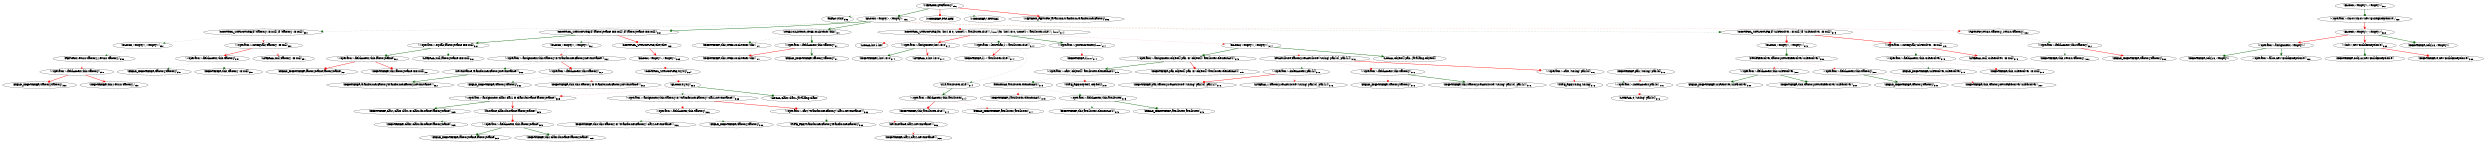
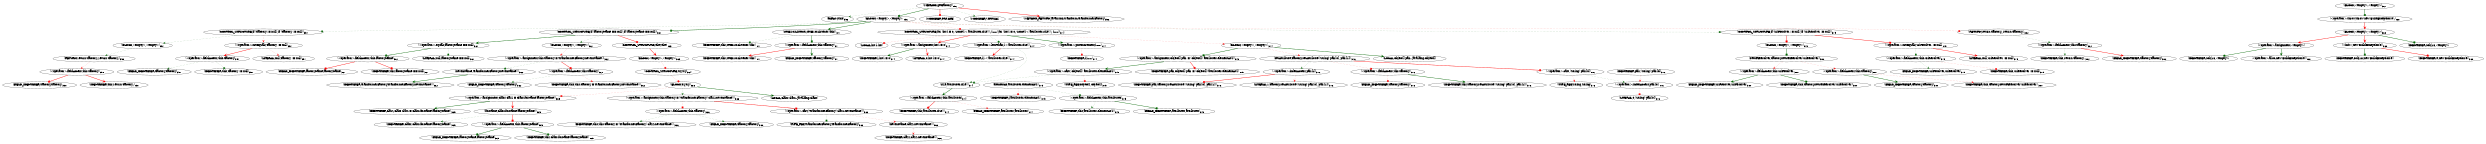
edge "(<operator>.cast,(Object[]) attributes.elementAt(i))" -> "(elementAt,attributes.elementAt(i))": now "(<operator>.cast,(Object[]) attributes.elementAt(i))" -> "(size,attributes.size())"
edge "(BLOCK,try,try)" -> "(LOCAL,Class clazz: java.lang.Class)": arrowhead box -> vee
